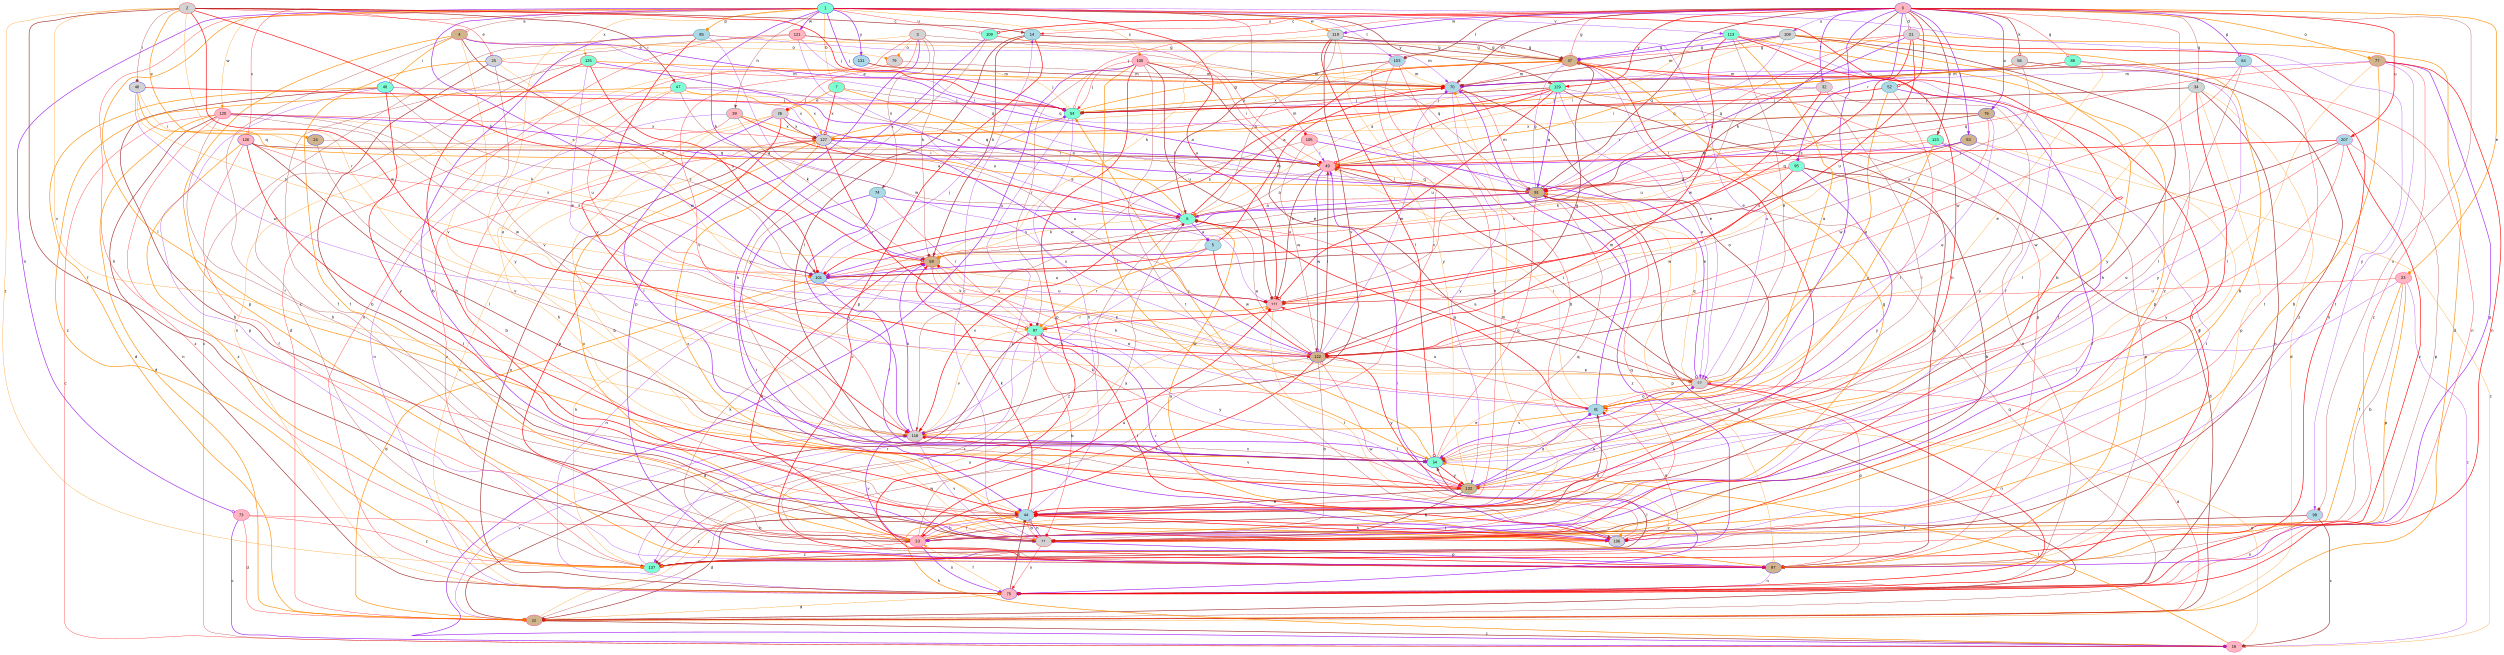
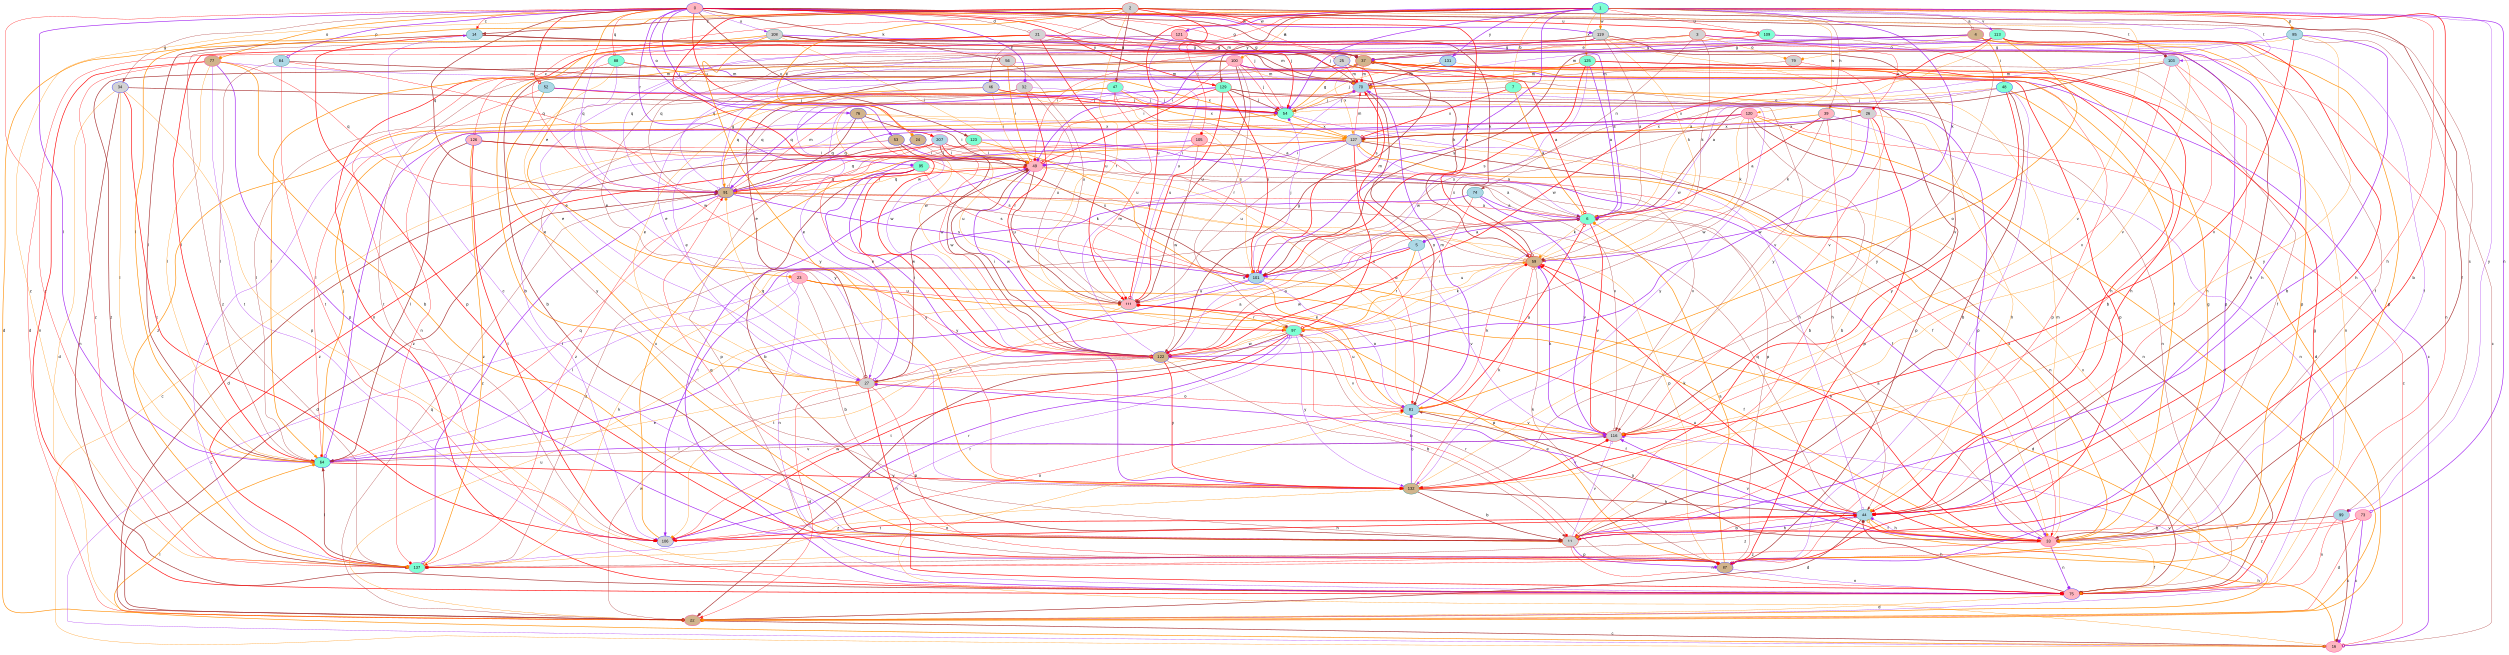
node "34": color teal -> blue
edge "95" -> "22": now "24" -> "22"
